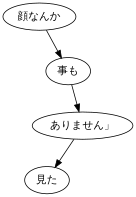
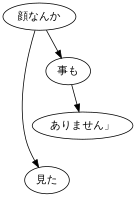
edge "ありません」" -> "見た": now "顔なんか" -> "見た"
